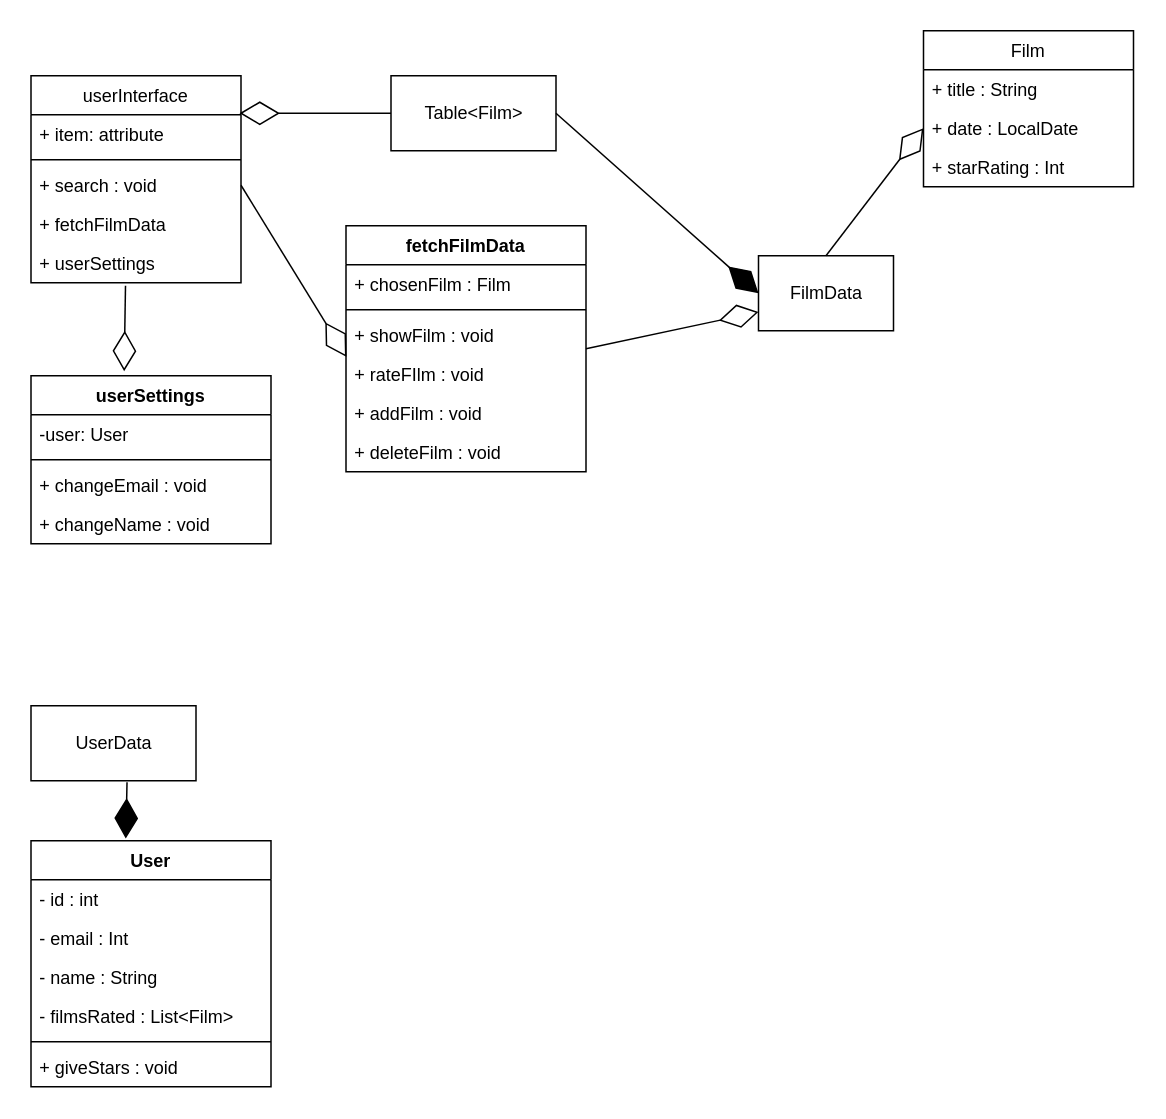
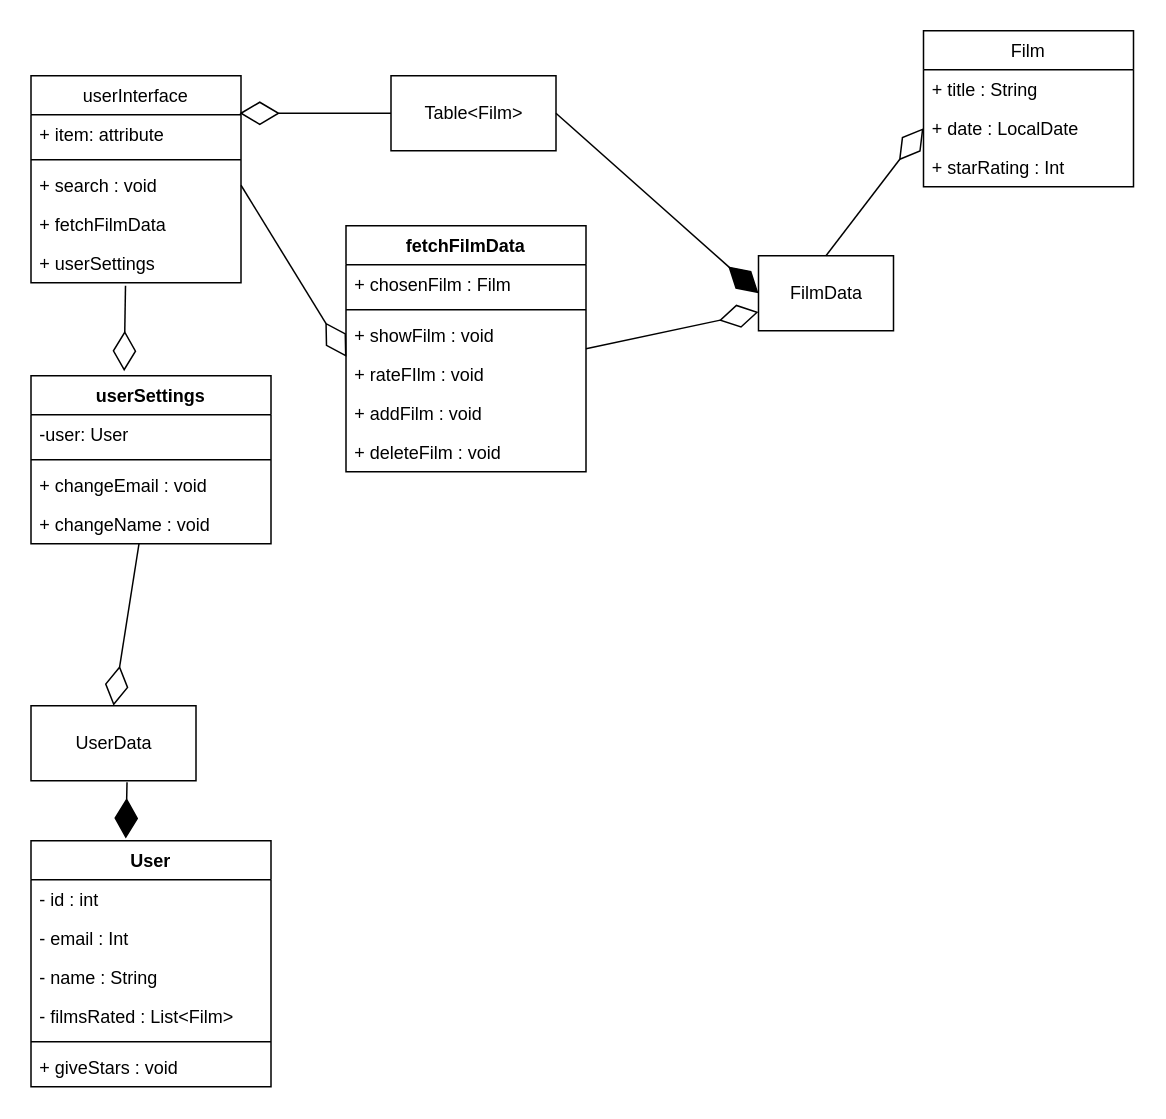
edge "+ changeName : void" -> "UserData": added
